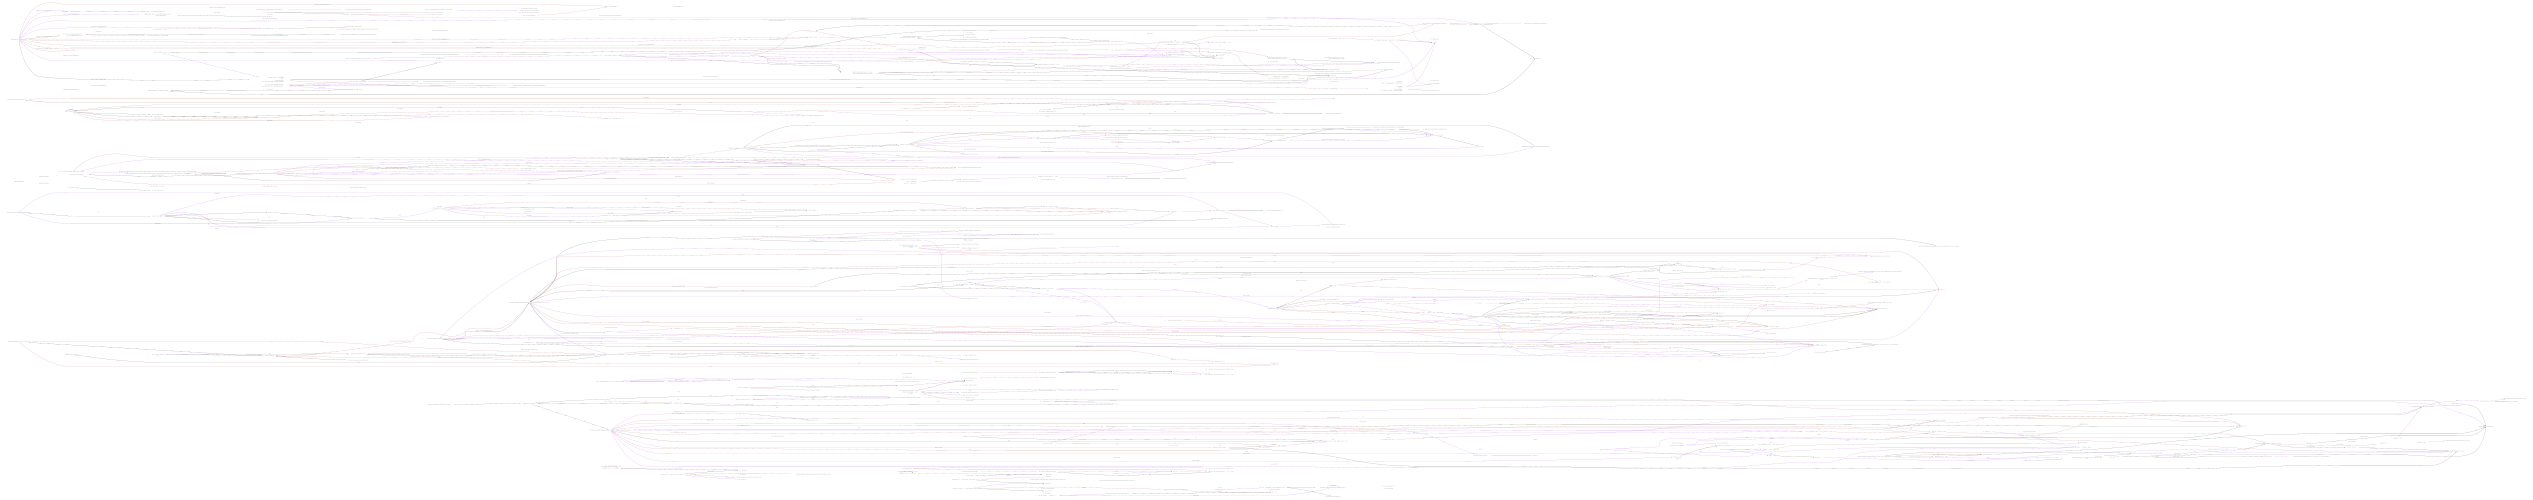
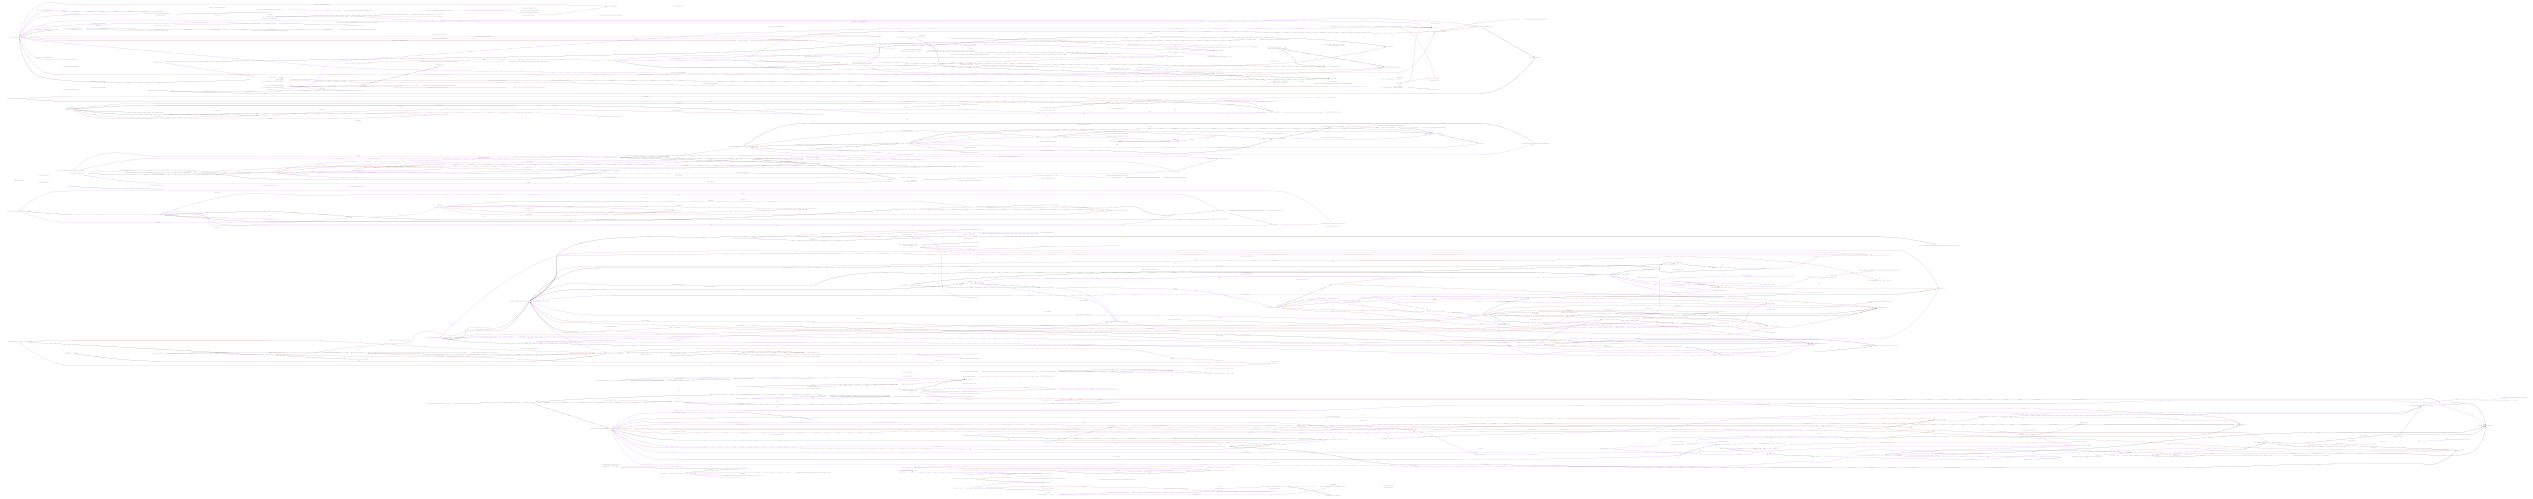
edge "HangFire.Redis.Tests.FetchedJobsWatcherFacts" -> "new FetchedJobsWatcher(_storage, null)": reversed
